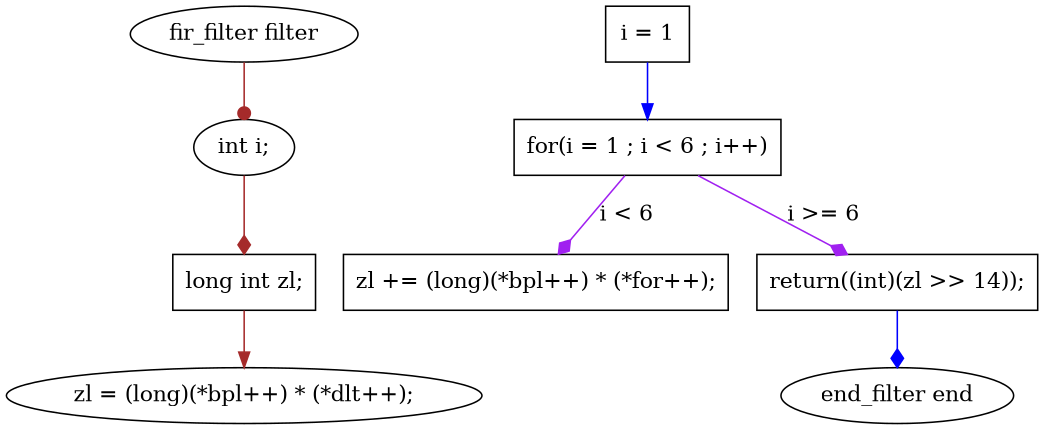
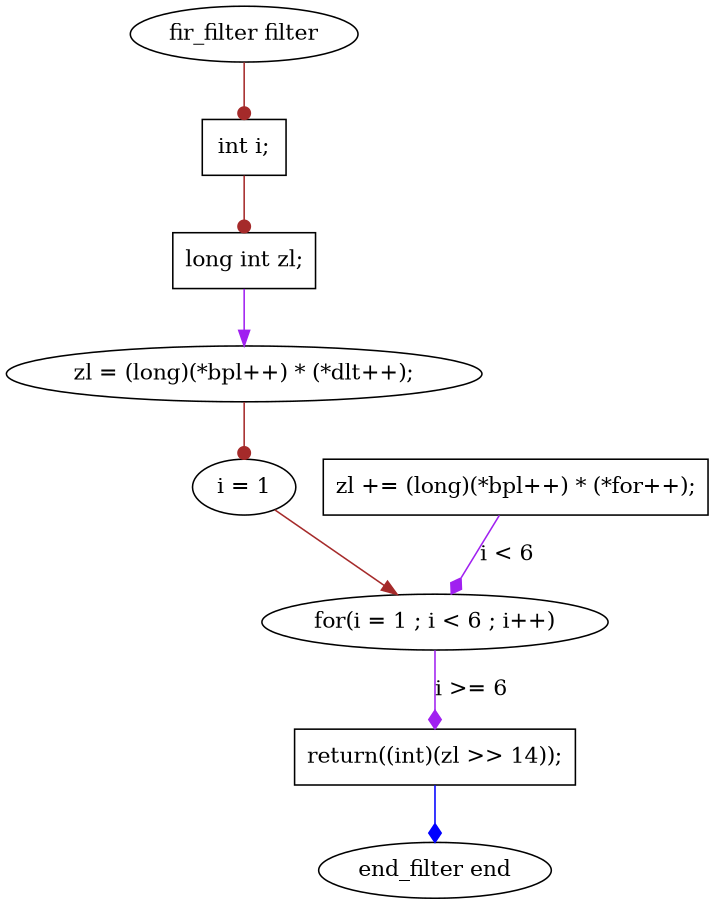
node "i = 1": shape box -> ellipse
edge "i = 1" -> "for(i = 1 ; i < 6 ; i++)": color blue -> brown
node "int i;": shape ellipse -> box
node "for(i = 1 ; i < 6 ; i++)": shape box -> ellipse
edge "int i;" -> "long int zl;": arrowhead diamond -> dot
edge "for(i = 1 ; i < 6 ; i++)" -> "zl += (long)(*bpl++) * (*for++);": reversed
edge "long int zl;" -> "zl = (long)(*bpl++) * (*dlt++);": color brown -> purple
edge "zl = (long)(*bpl++) * (*dlt++);" -> "i = 1": added
